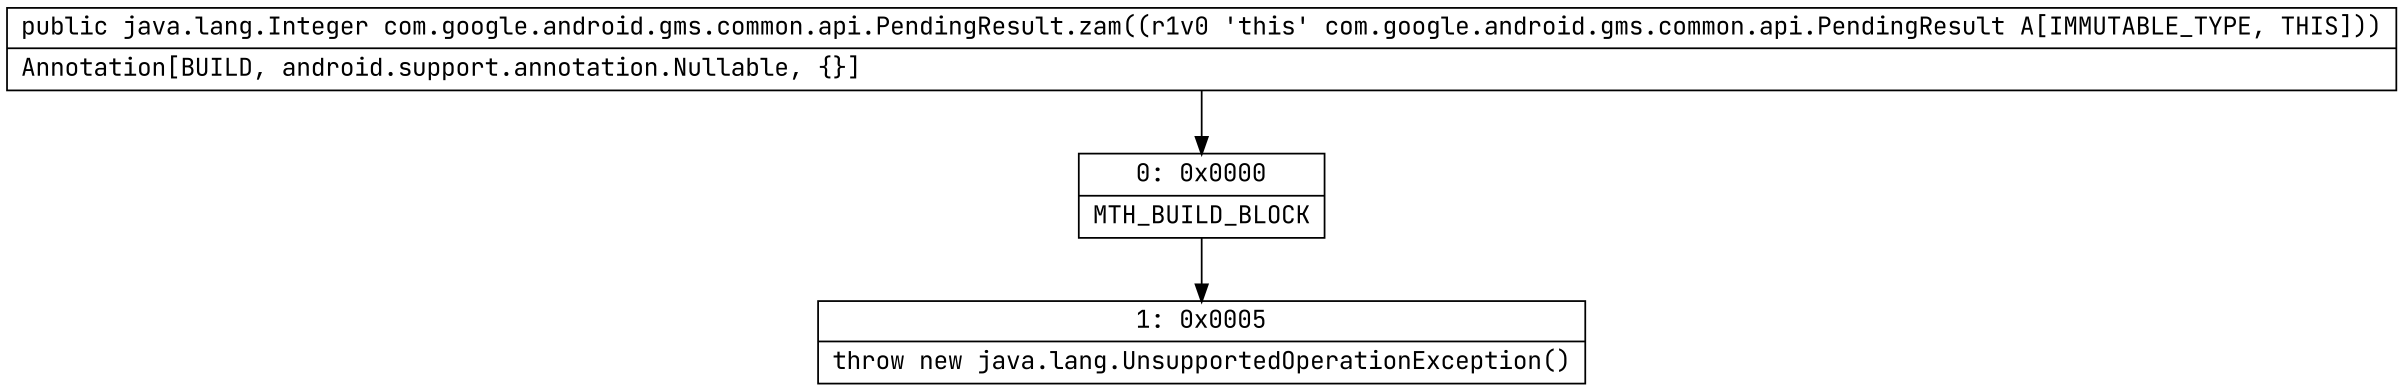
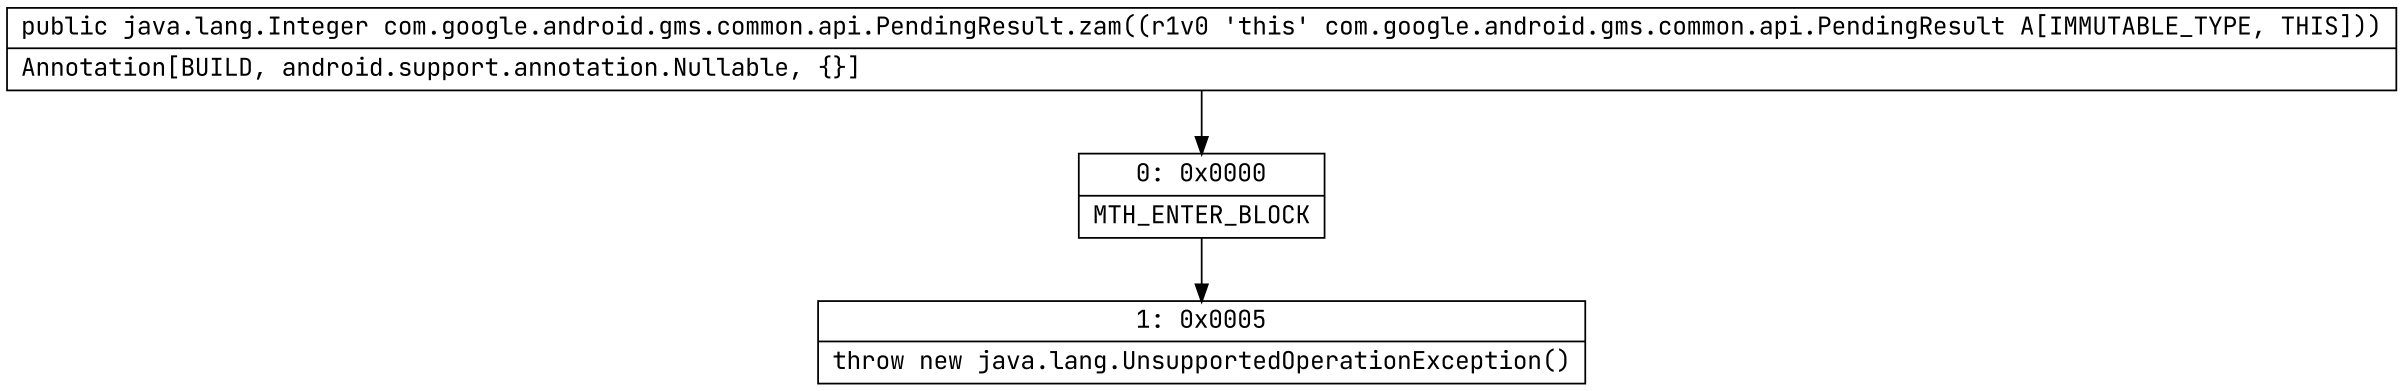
node "0: 0x0000": text "MTH_BUILD_BLOCK" -> "MTH_ENTER_BLOCK"
